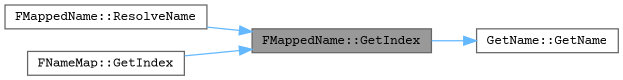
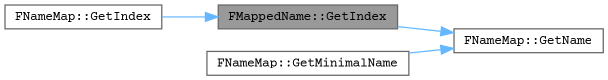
node "FMappedName::ResolveName": removed
node "GetName::GetName": label "GetName::GetName" -> "FNameMap::GetName"
node "FNameMap::GetMinimalName": added
